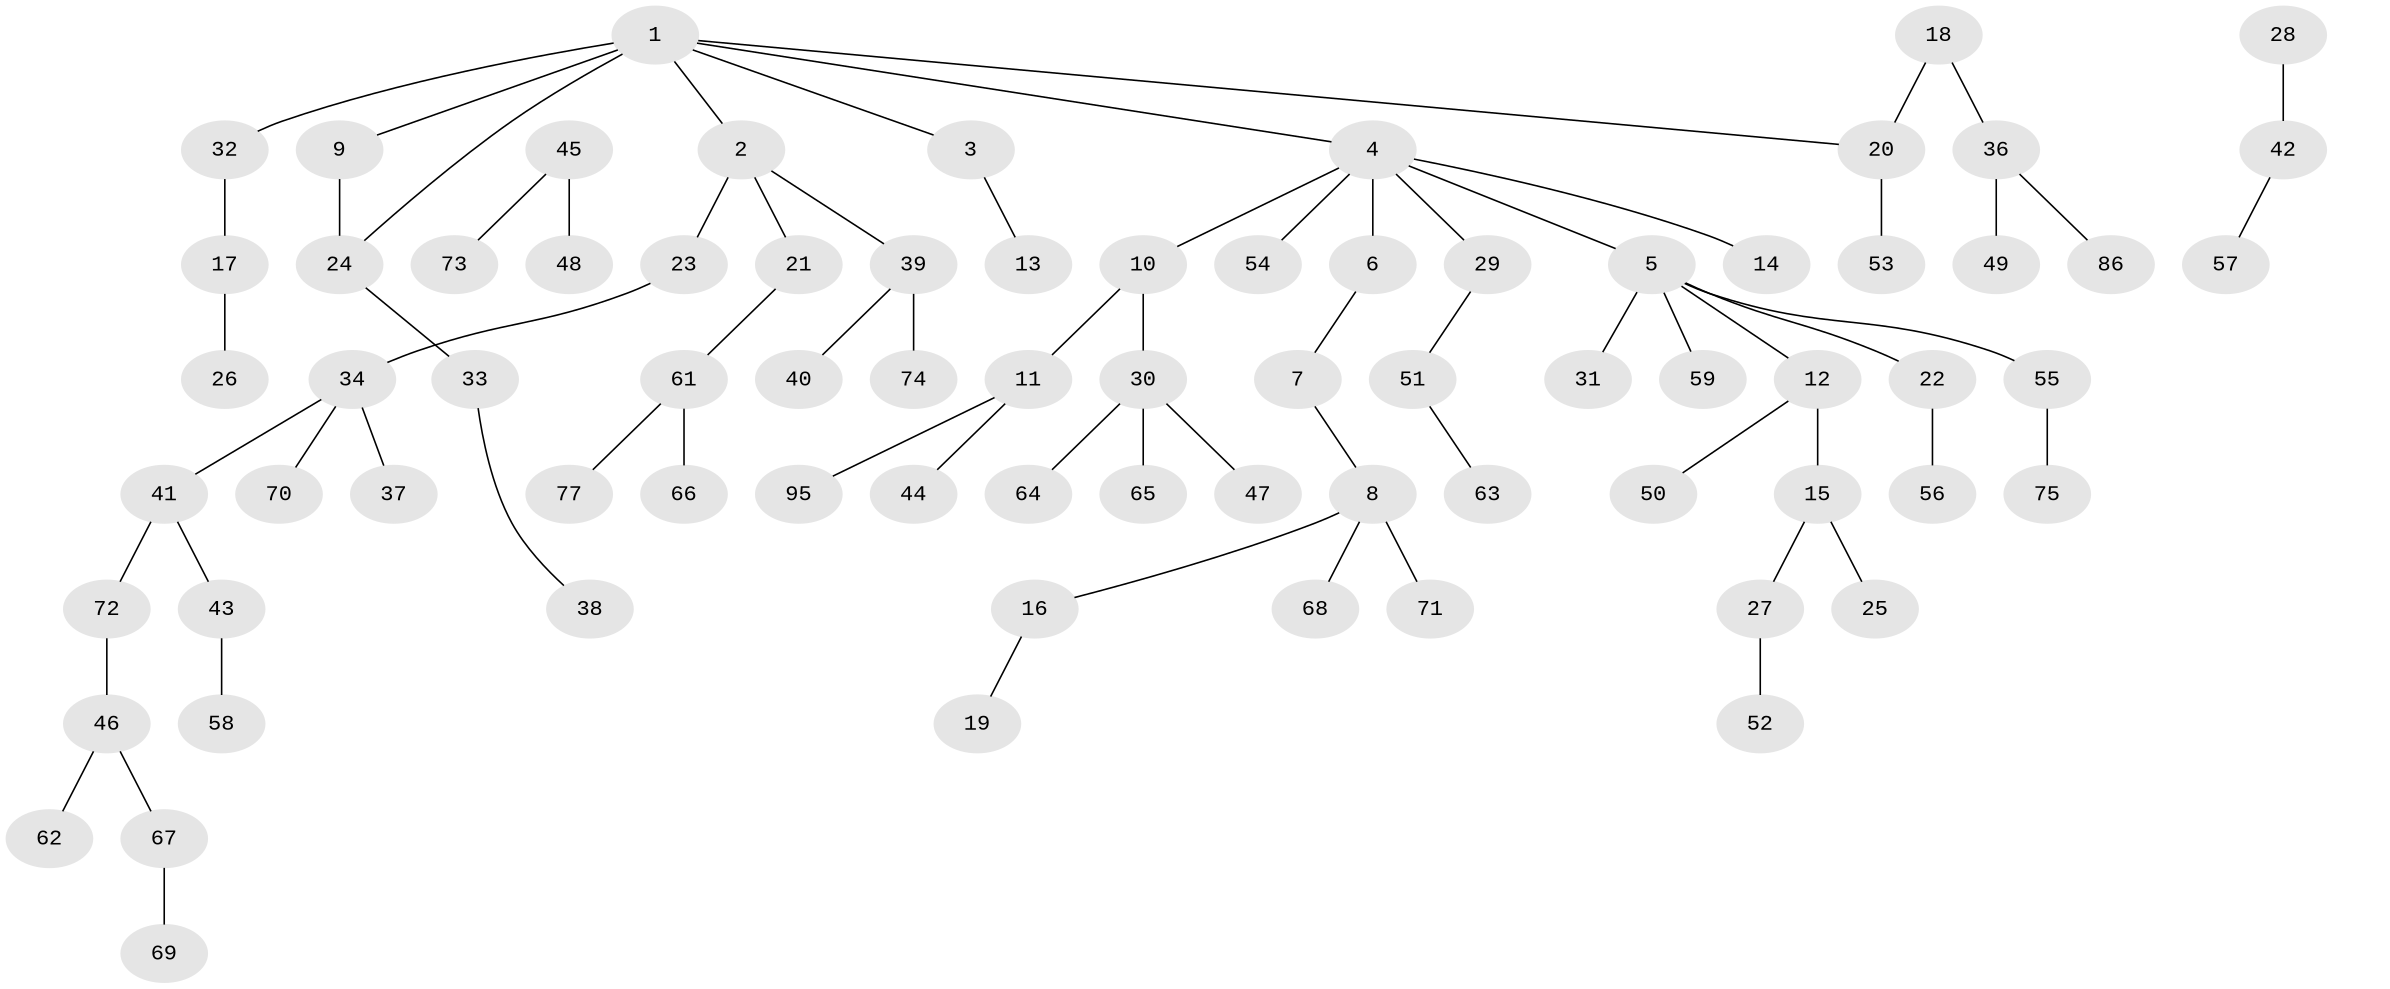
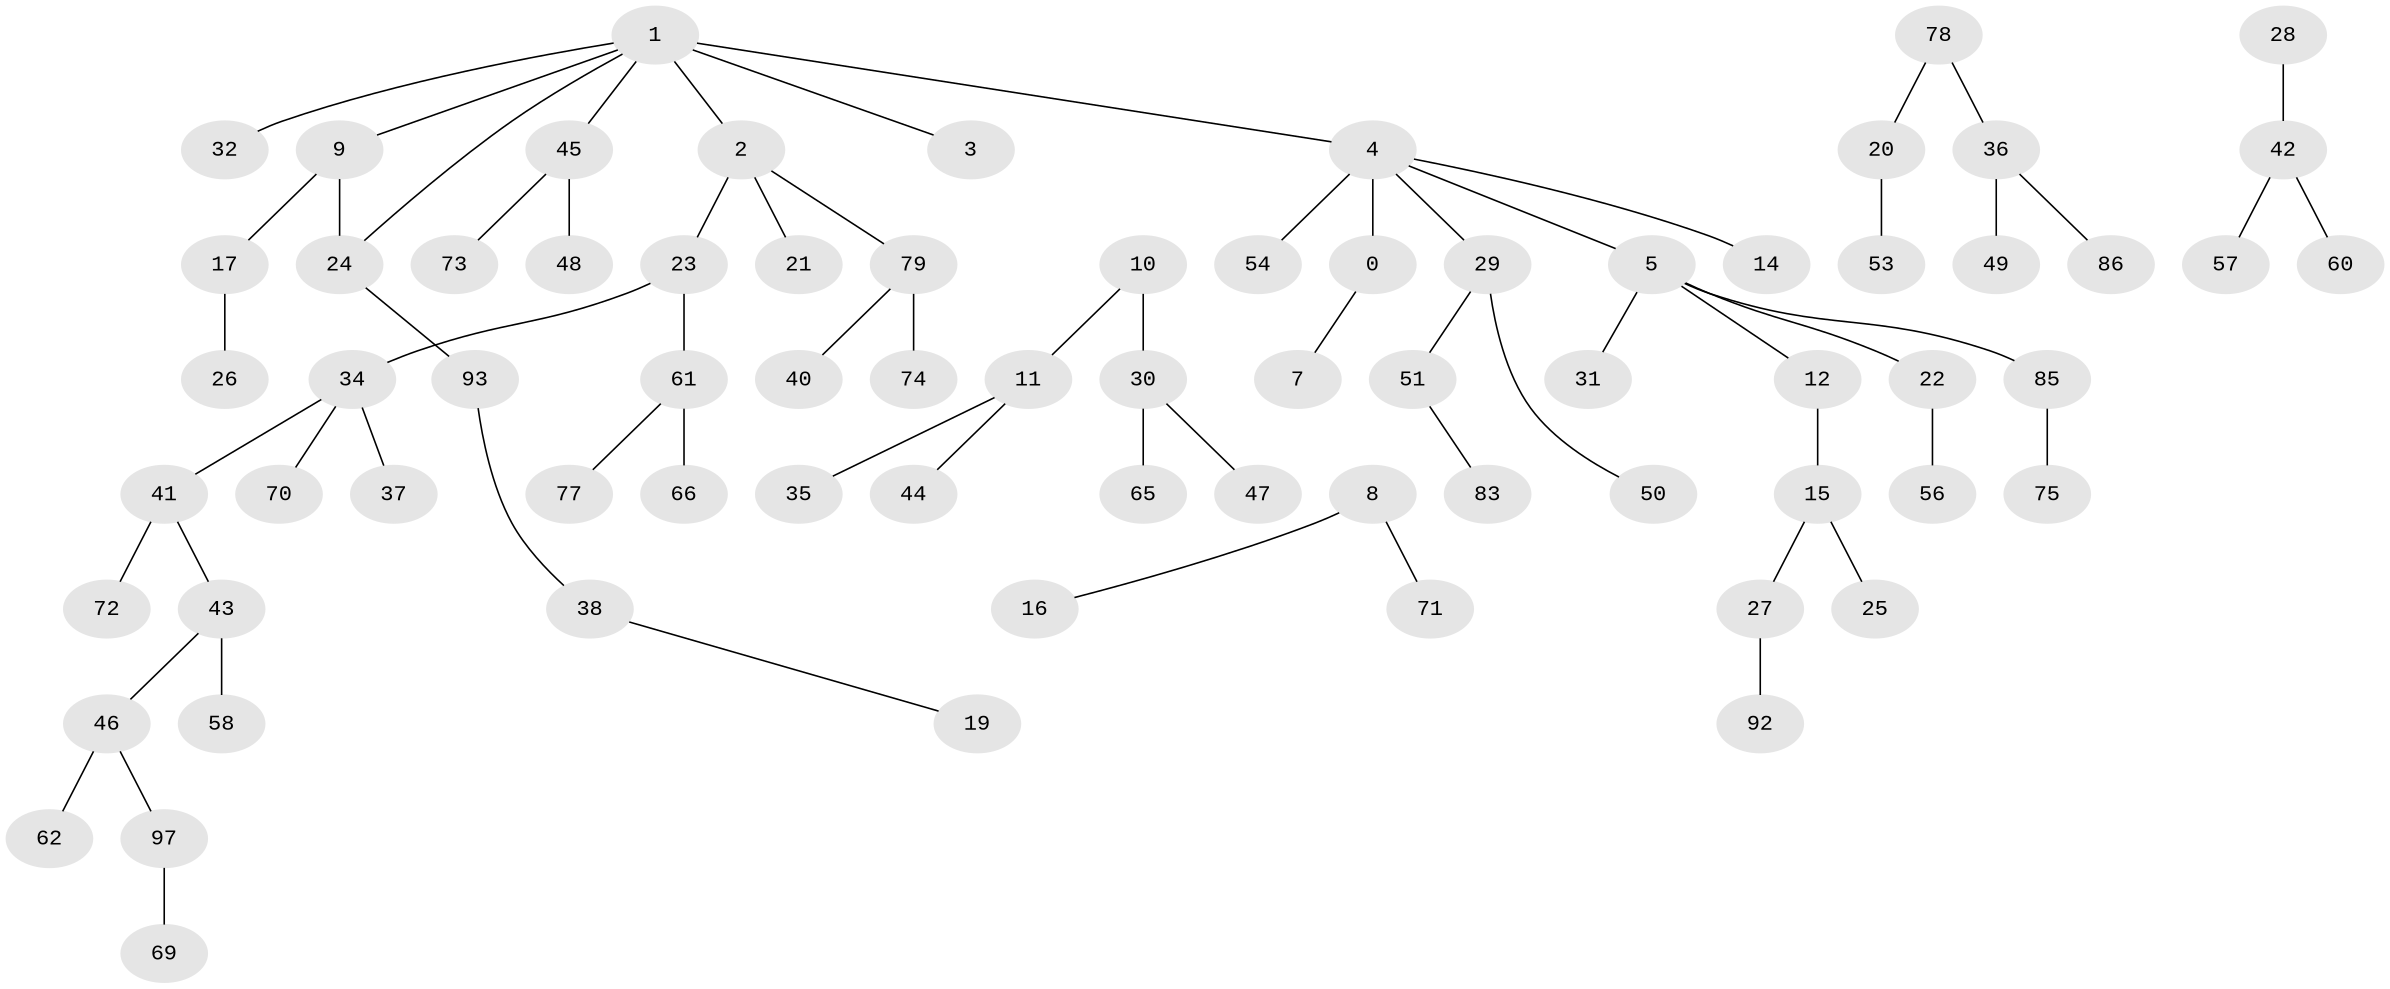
node "18": label "18" -> "78"
edge "1" -- "20": now "1" -- "45"
edge "32" -- "17": now "9" -- "17"
edge "4" -- "10": removed
node "39": label "39" -> "79"
node "13": removed
node "6": label "6" -> "0"
node "60": added
edge "21" -- "61": now "23" -- "61"
node "33": label "33" -> "93"
node "59": removed
node "55": label "55" -> "85"
edge "7" -- "8": removed
edge "12" -- "50": now "29" -- "50"
node "95": label "95" -> "35"
node "64": removed
node "63": label "63" -> "83"
node "68": removed
edge "72" -- "46": now "43" -- "46"
edge "16" -- "19": now "38" -- "19"
node "52": label "52" -> "92"
node "67": label "67" -> "97"
